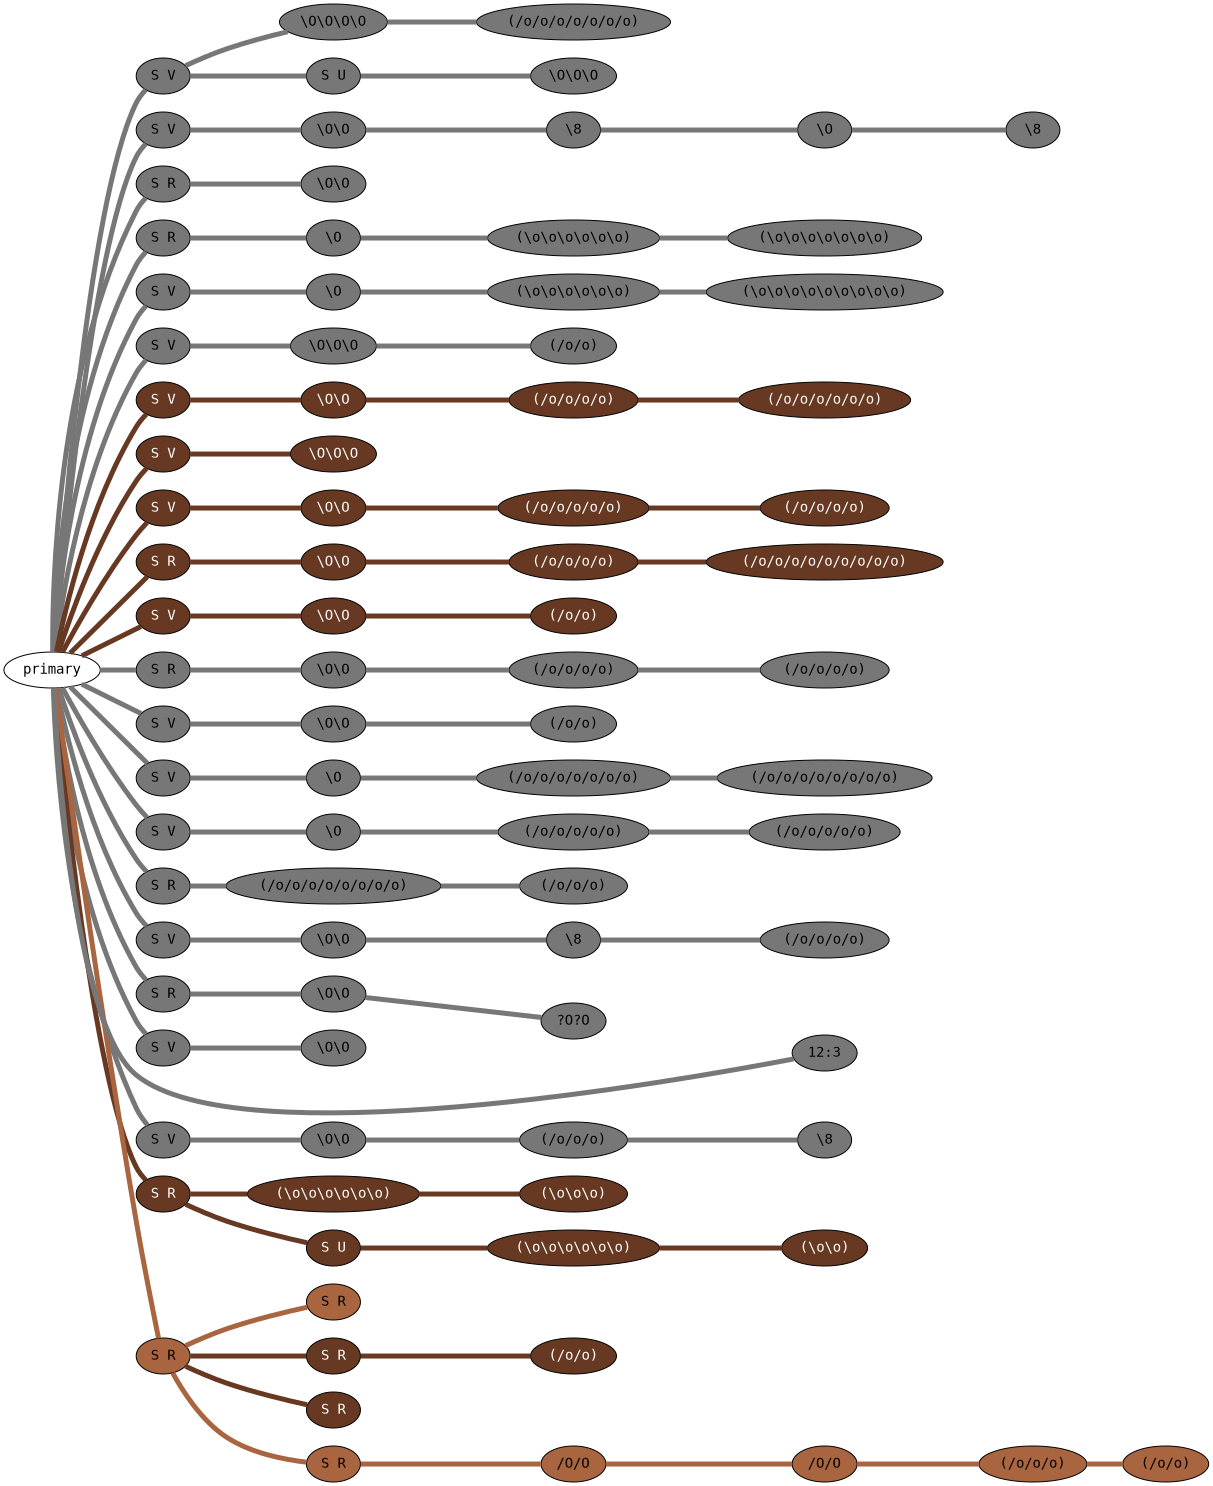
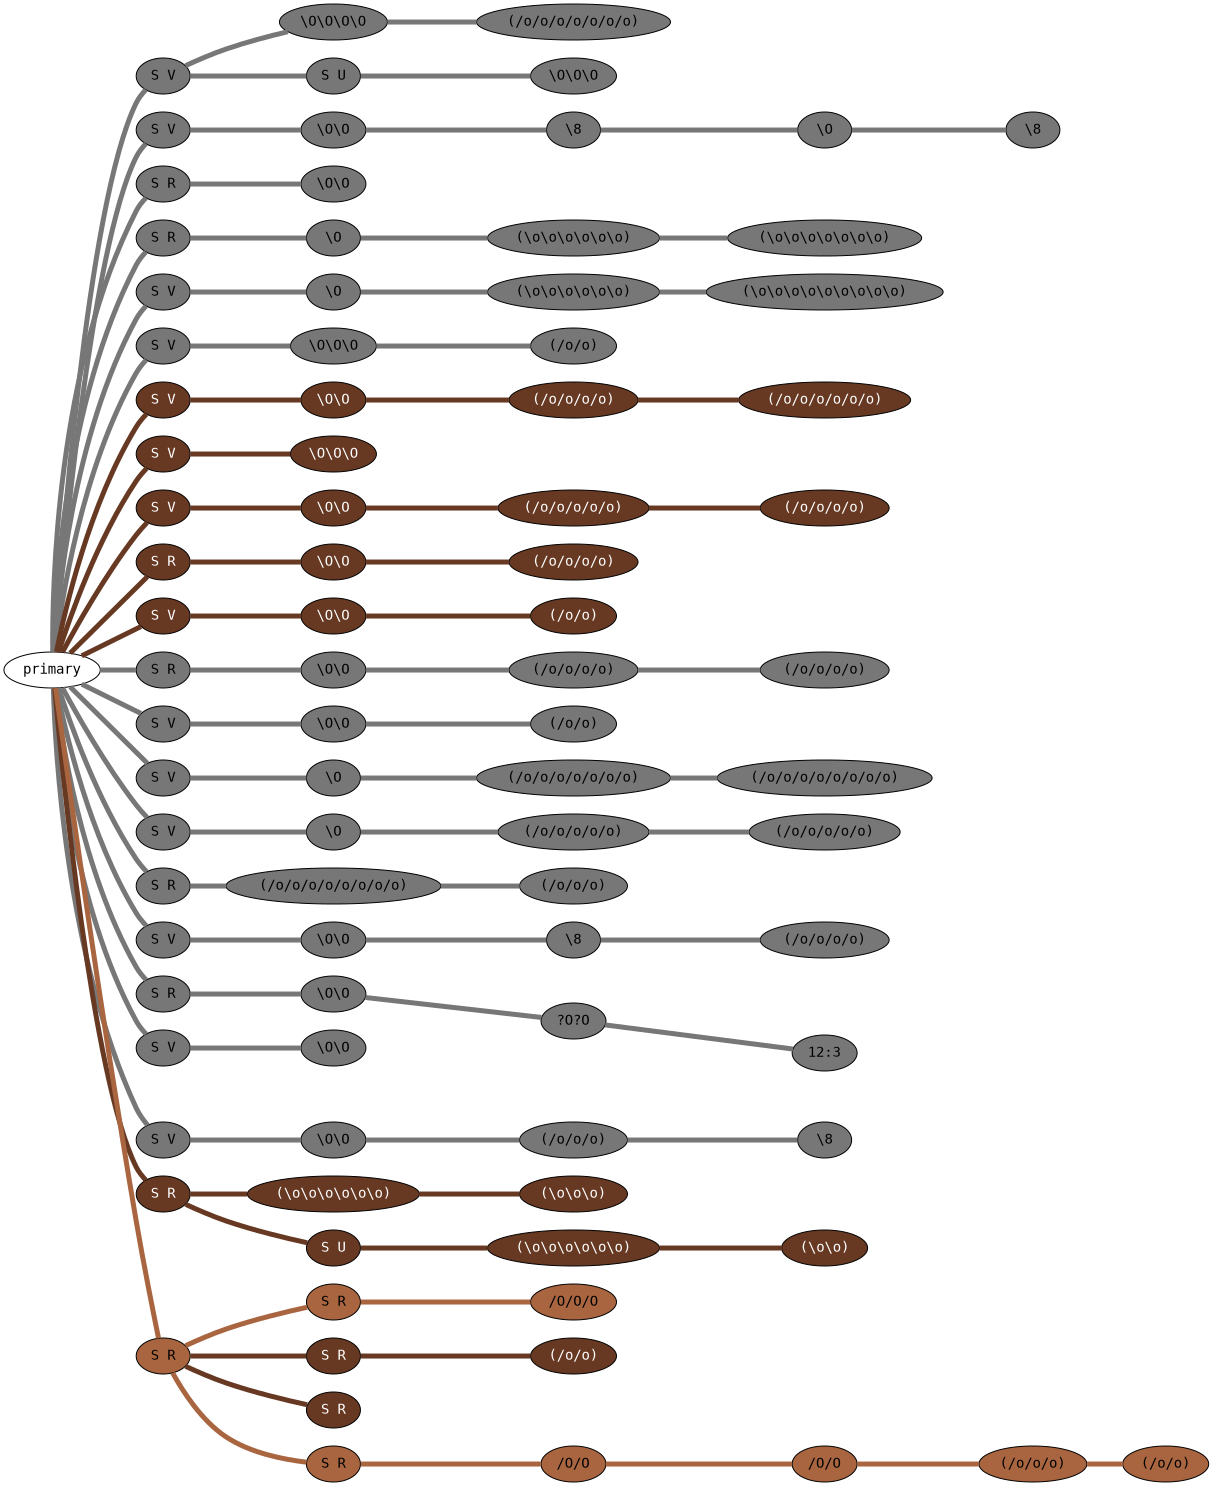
node "(/o/o/o/o/o/o/o/o/o)": removed
edge "primary" -- "12:3": now "?O?O" -- "12:3"
node "/O/O/O": added
